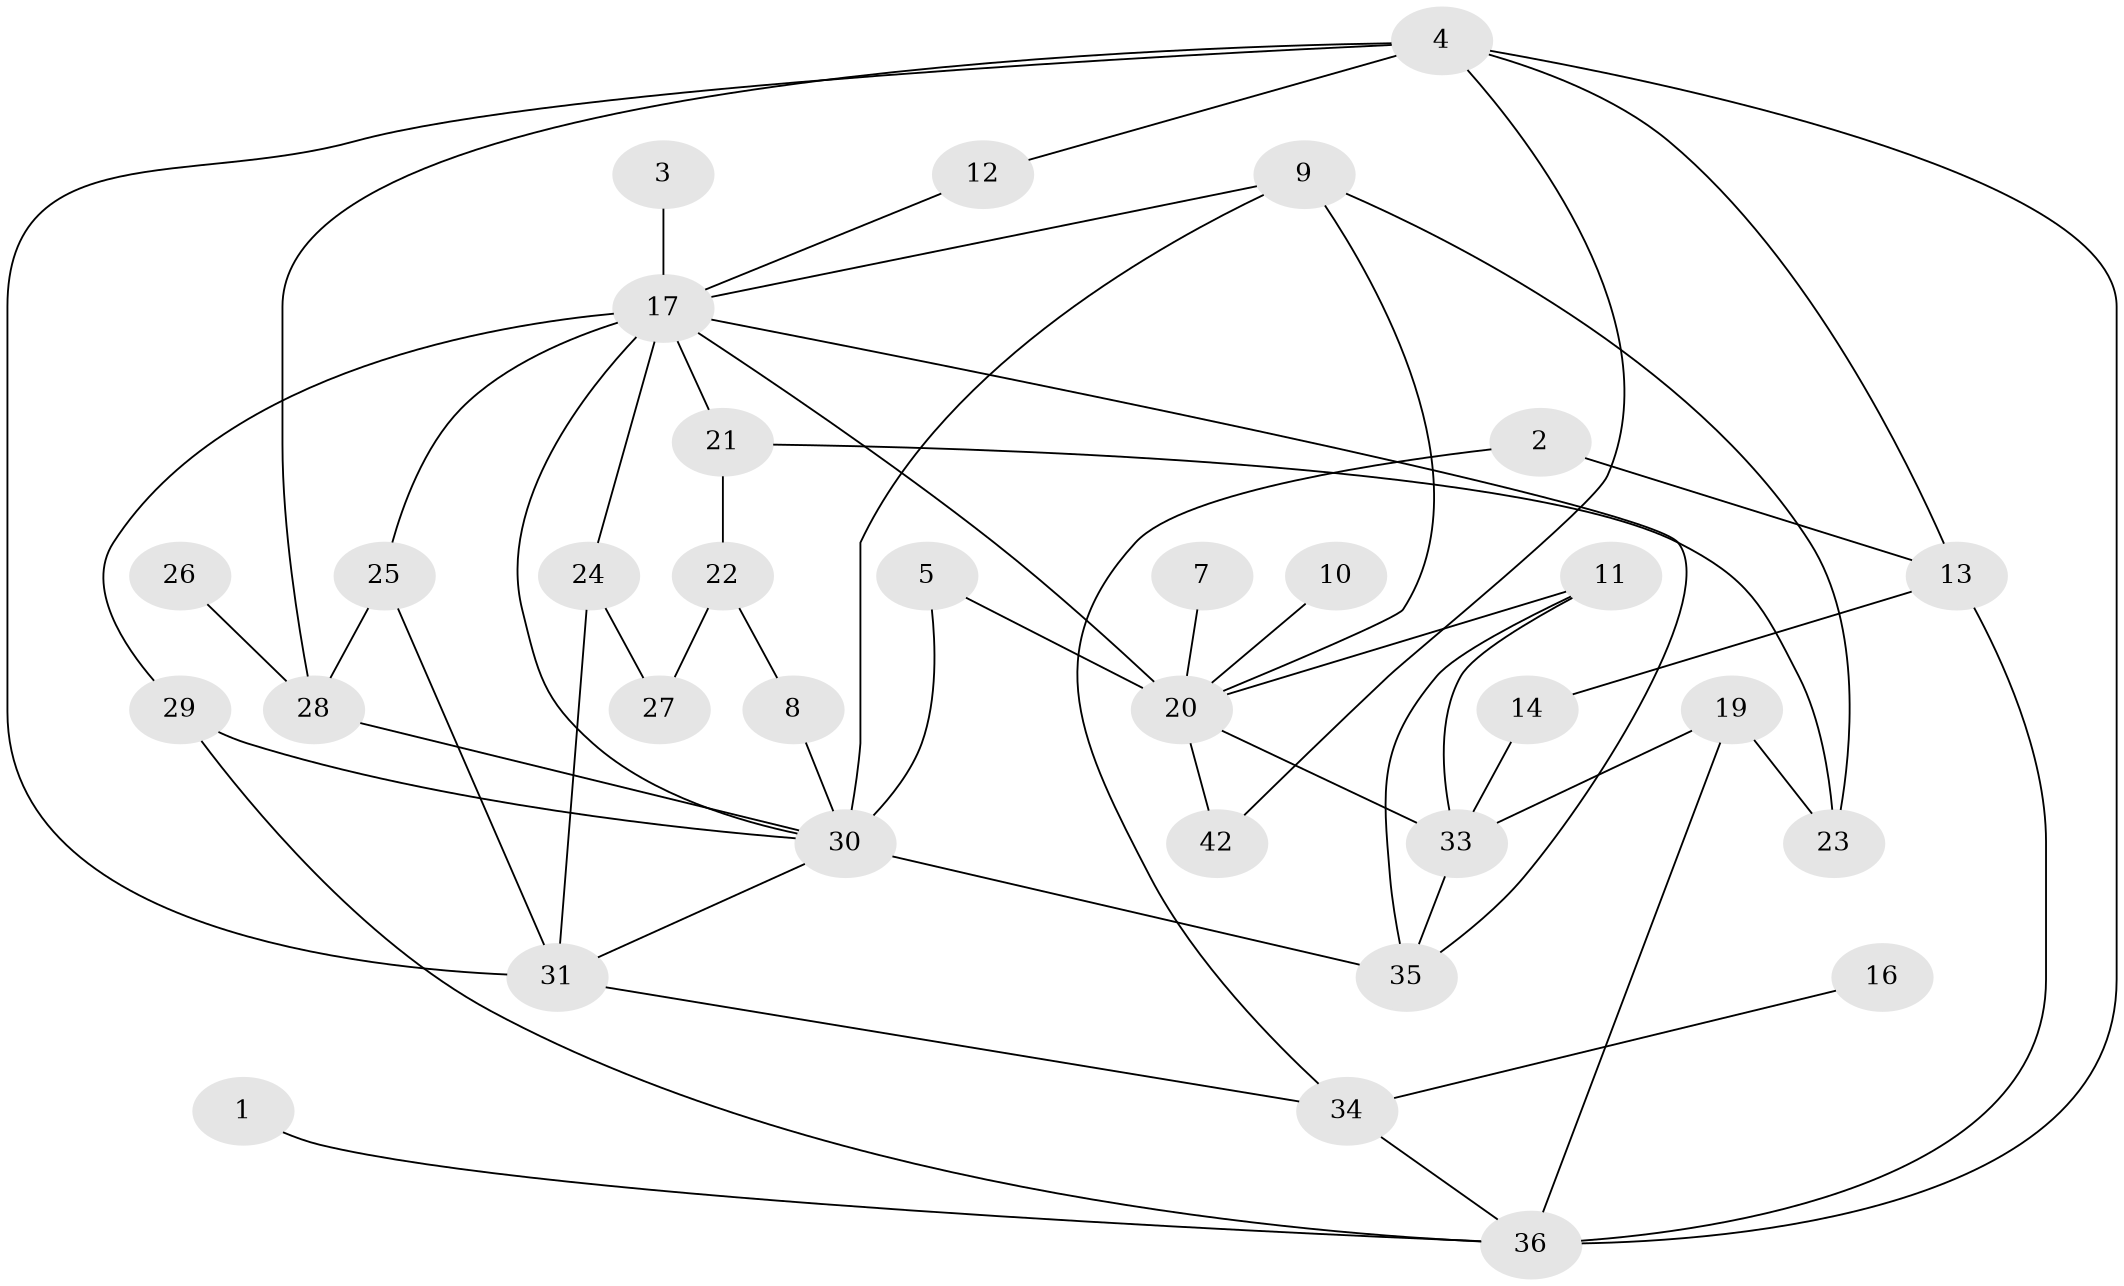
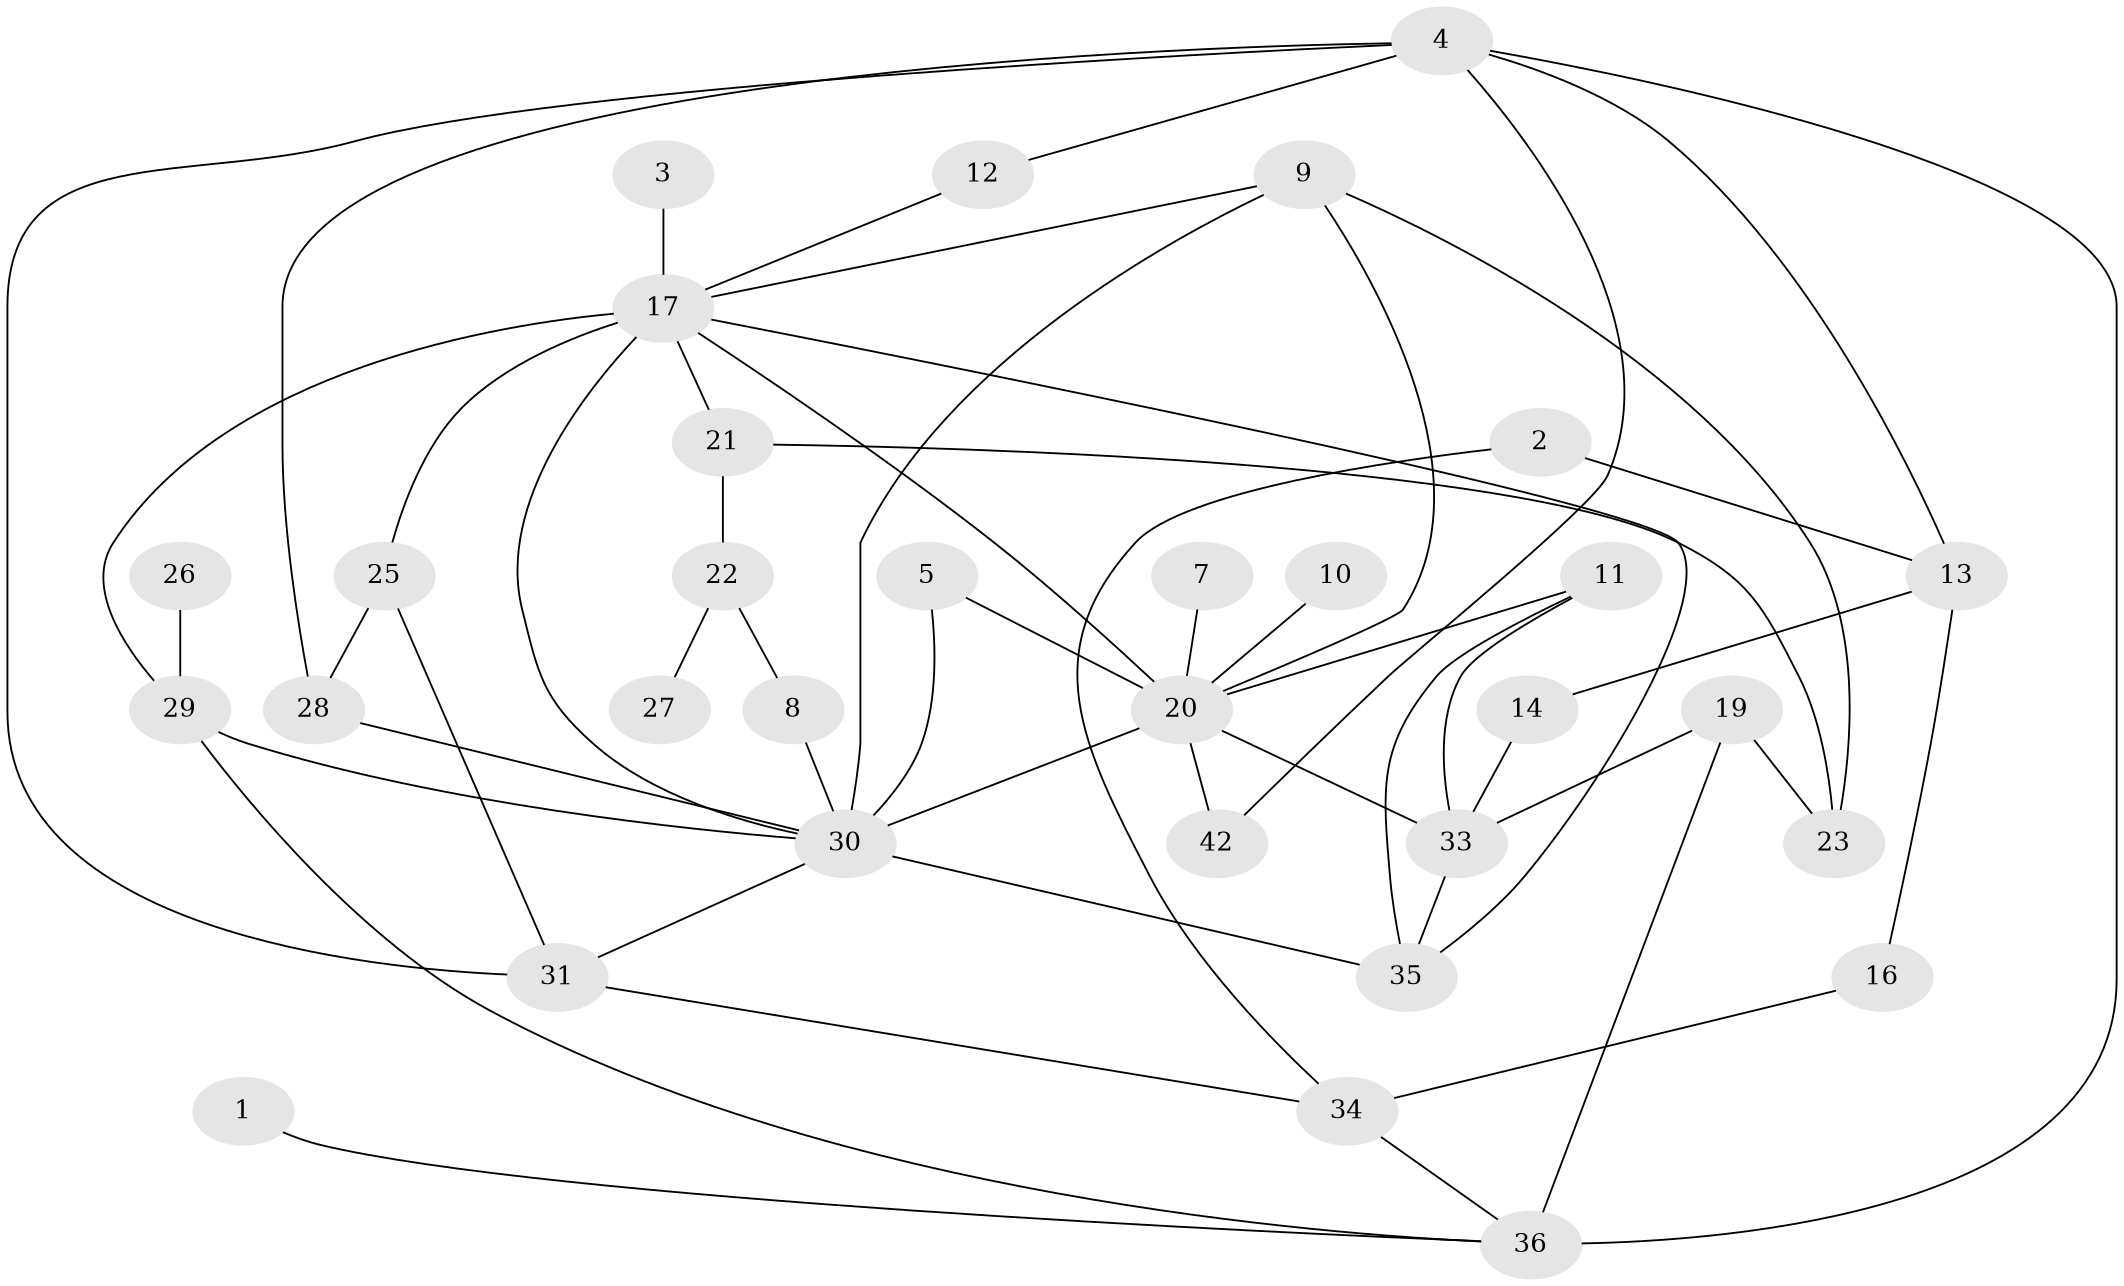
node "24": removed
edge "26" -- "28": now "26" -- "29"
edge "20" -- "30": added
edge "13" -- "36": now "13" -- "16"
